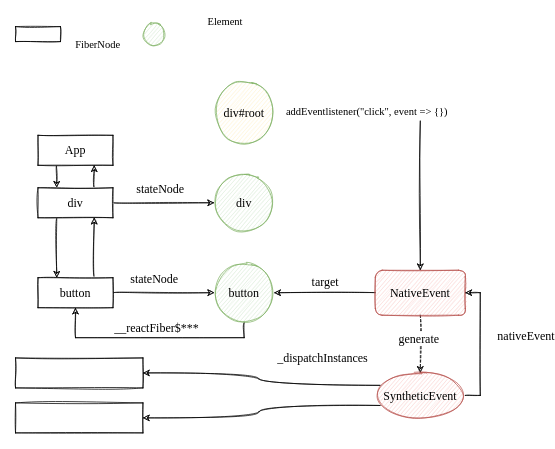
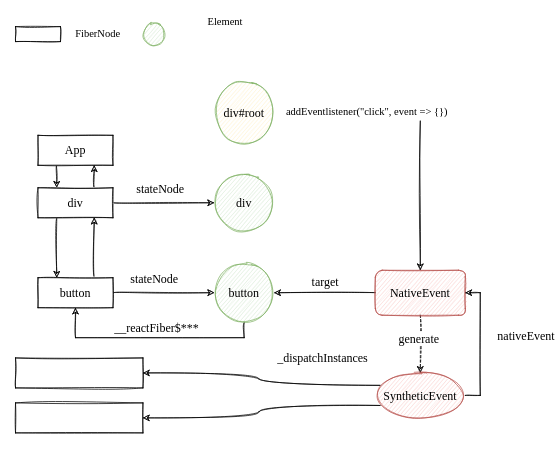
node "FiberNode": moved (98, 45) -> (98, 34)
